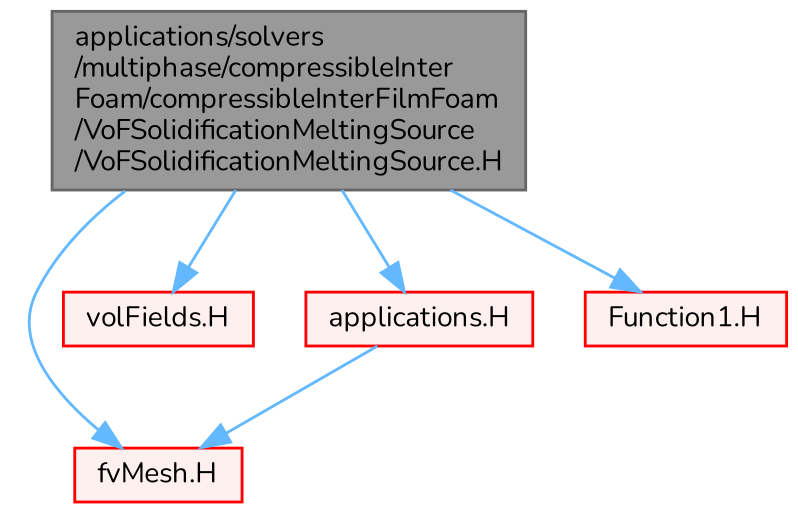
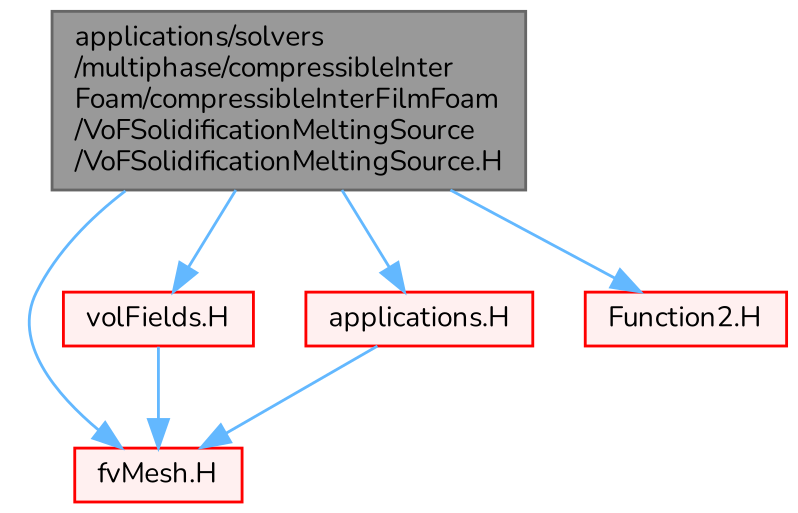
node "Function1.H": label "Function1.H" -> "Function2.H"
edge "volFields.H" -> "fvMesh.H": added
